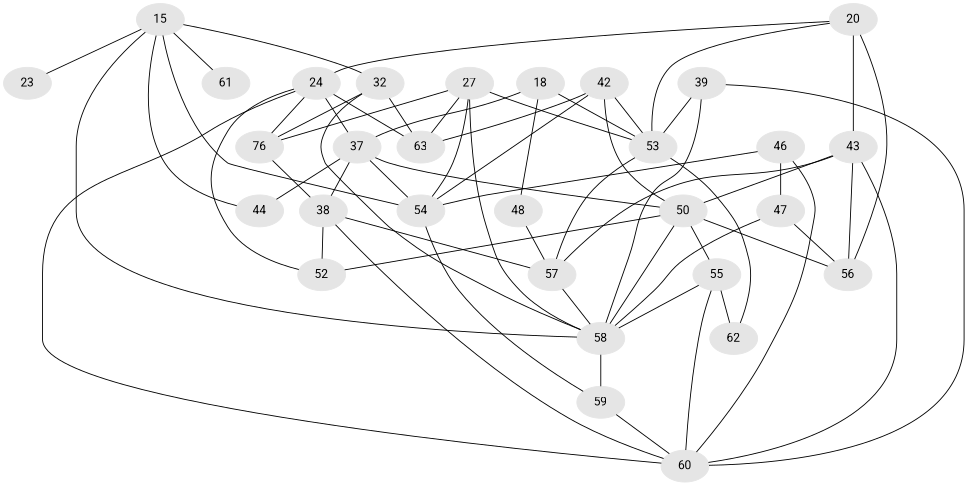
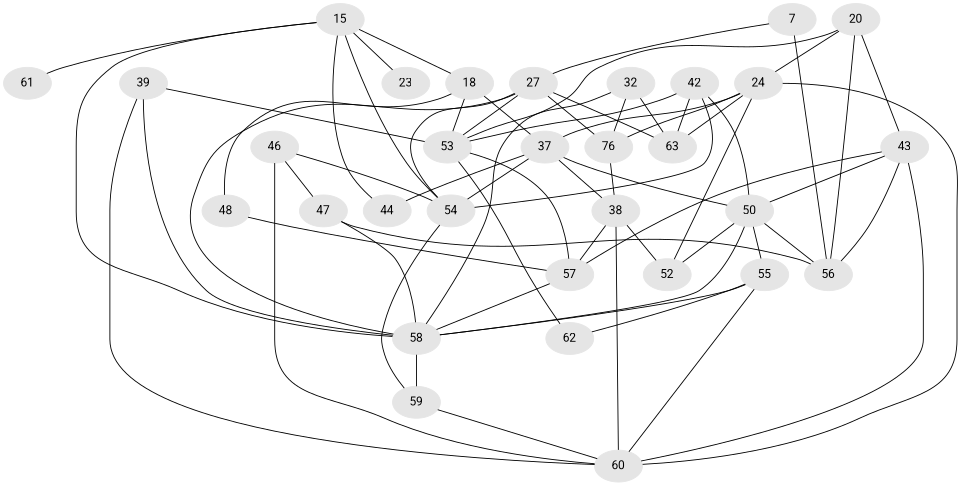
node "7": added
edge "15" -- "32": now "15" -- "18"
